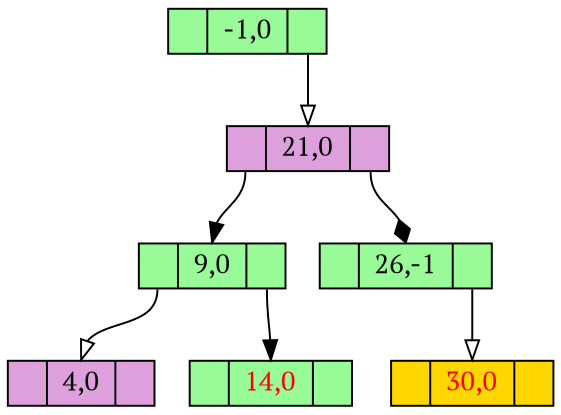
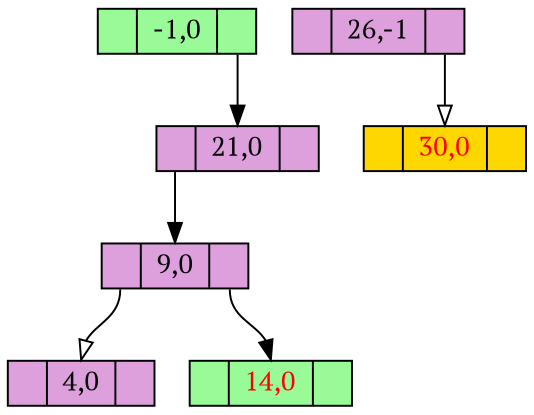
edge "-1,0" -> "21,0": arrowhead onormal -> normal
edge "21,0" -> "26,-1": removed
node "9,0": fillcolor palegreen -> plum
node "26,-1": fillcolor palegreen -> plum
